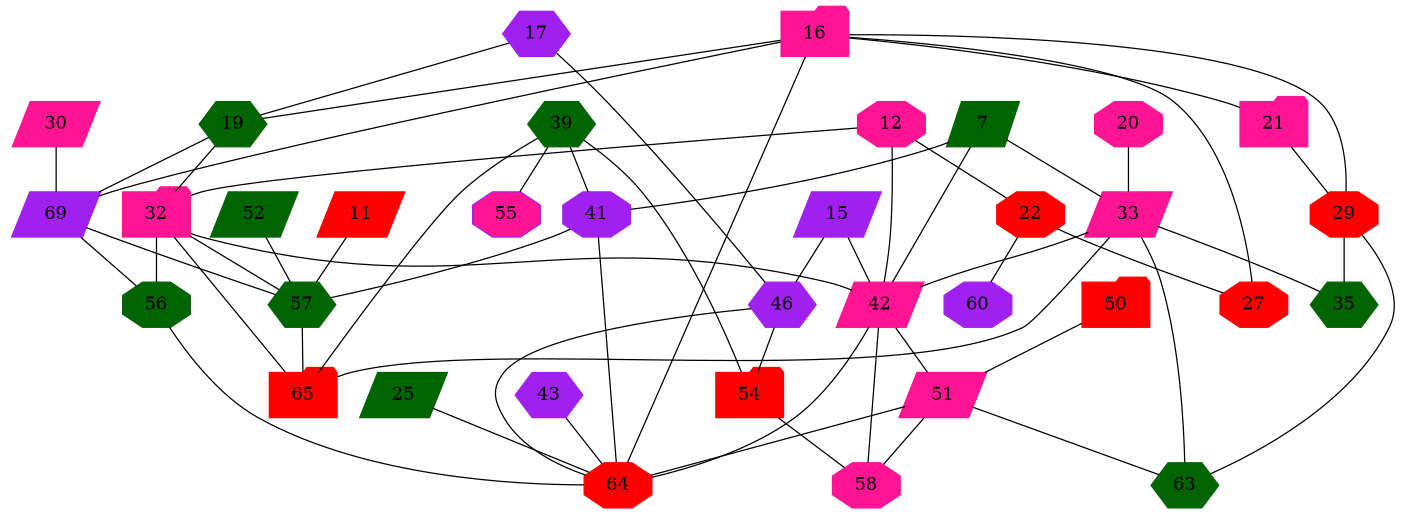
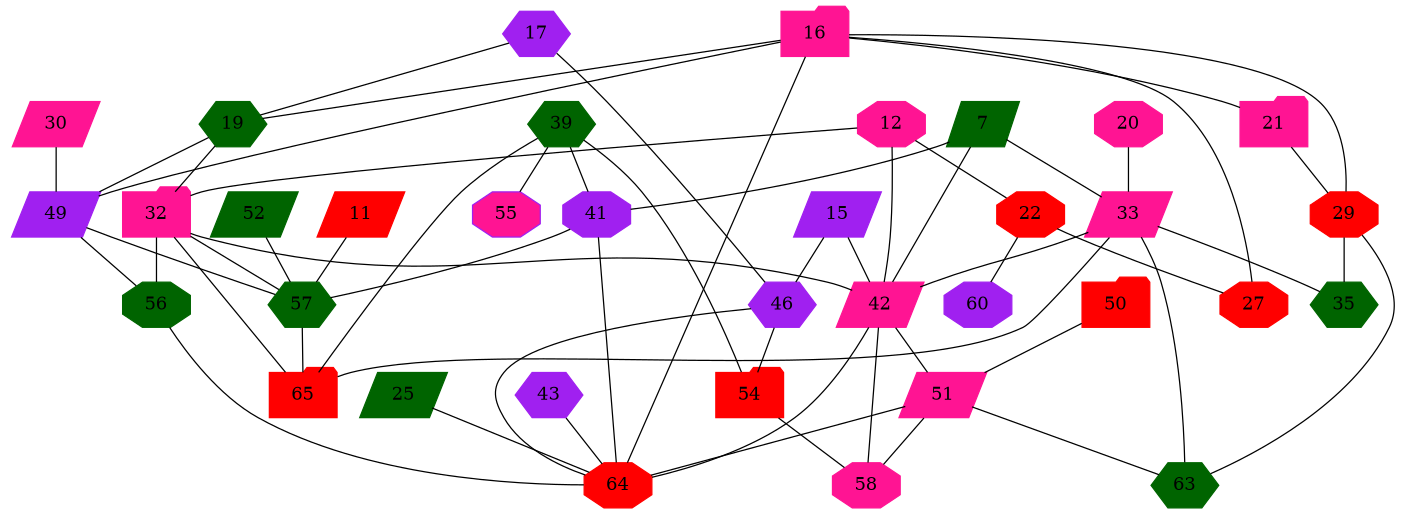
node "69": label "69" -> "49"
